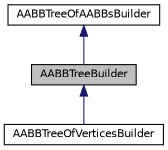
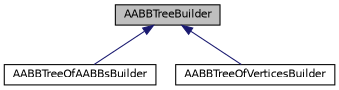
edge "AABBTreeBuilder" -> "AABBTreeOfAABBsBuilder": reversed
